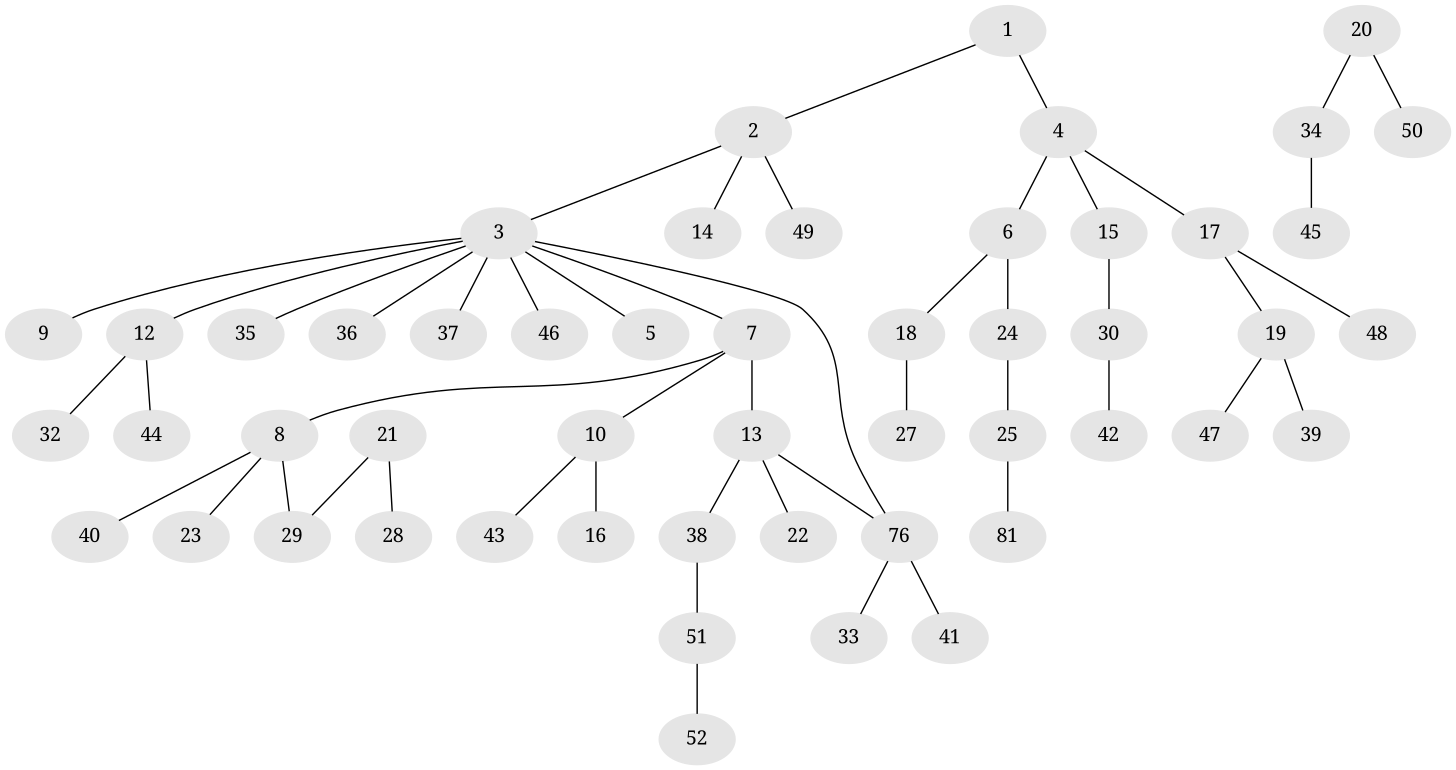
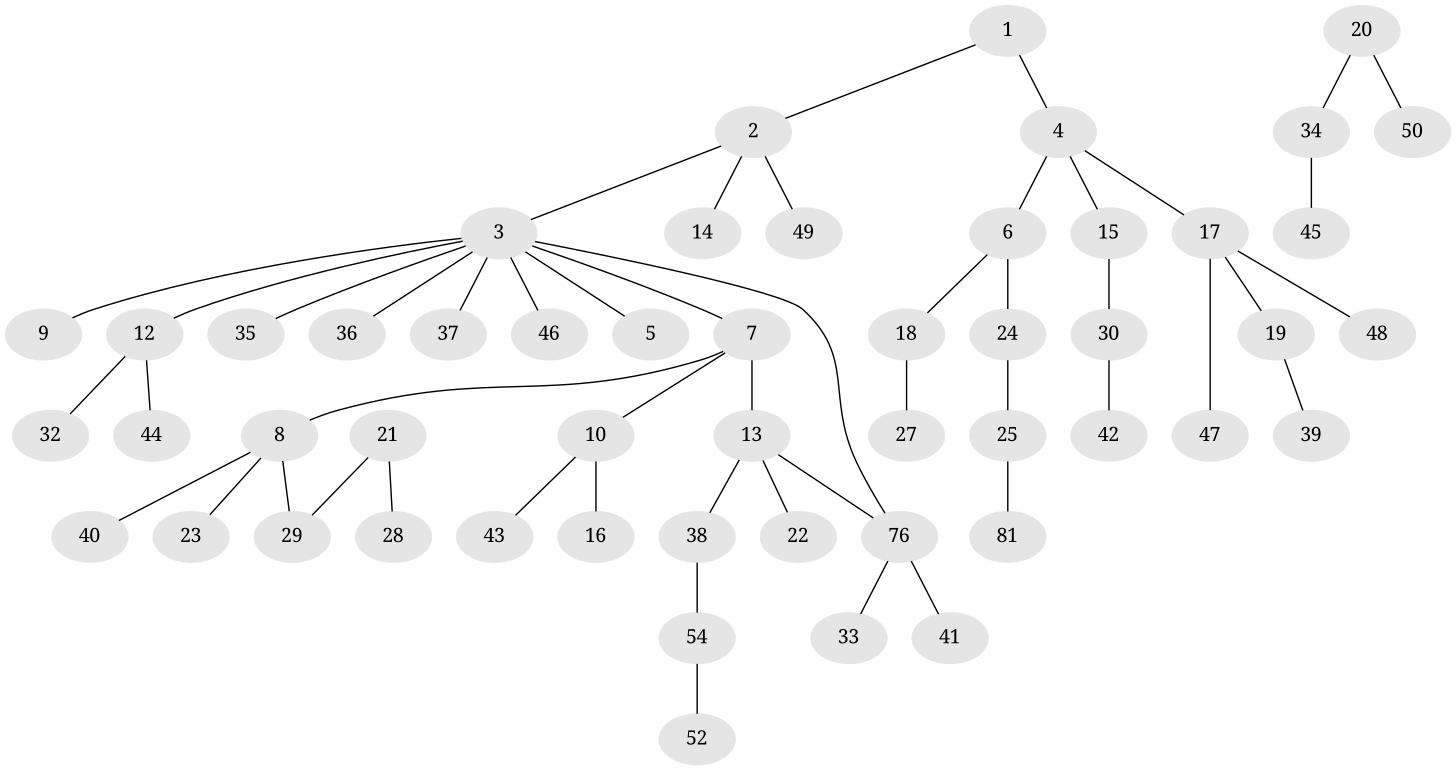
edge "19" -- "47": now "17" -- "47"
node "51": label "51" -> "54"
